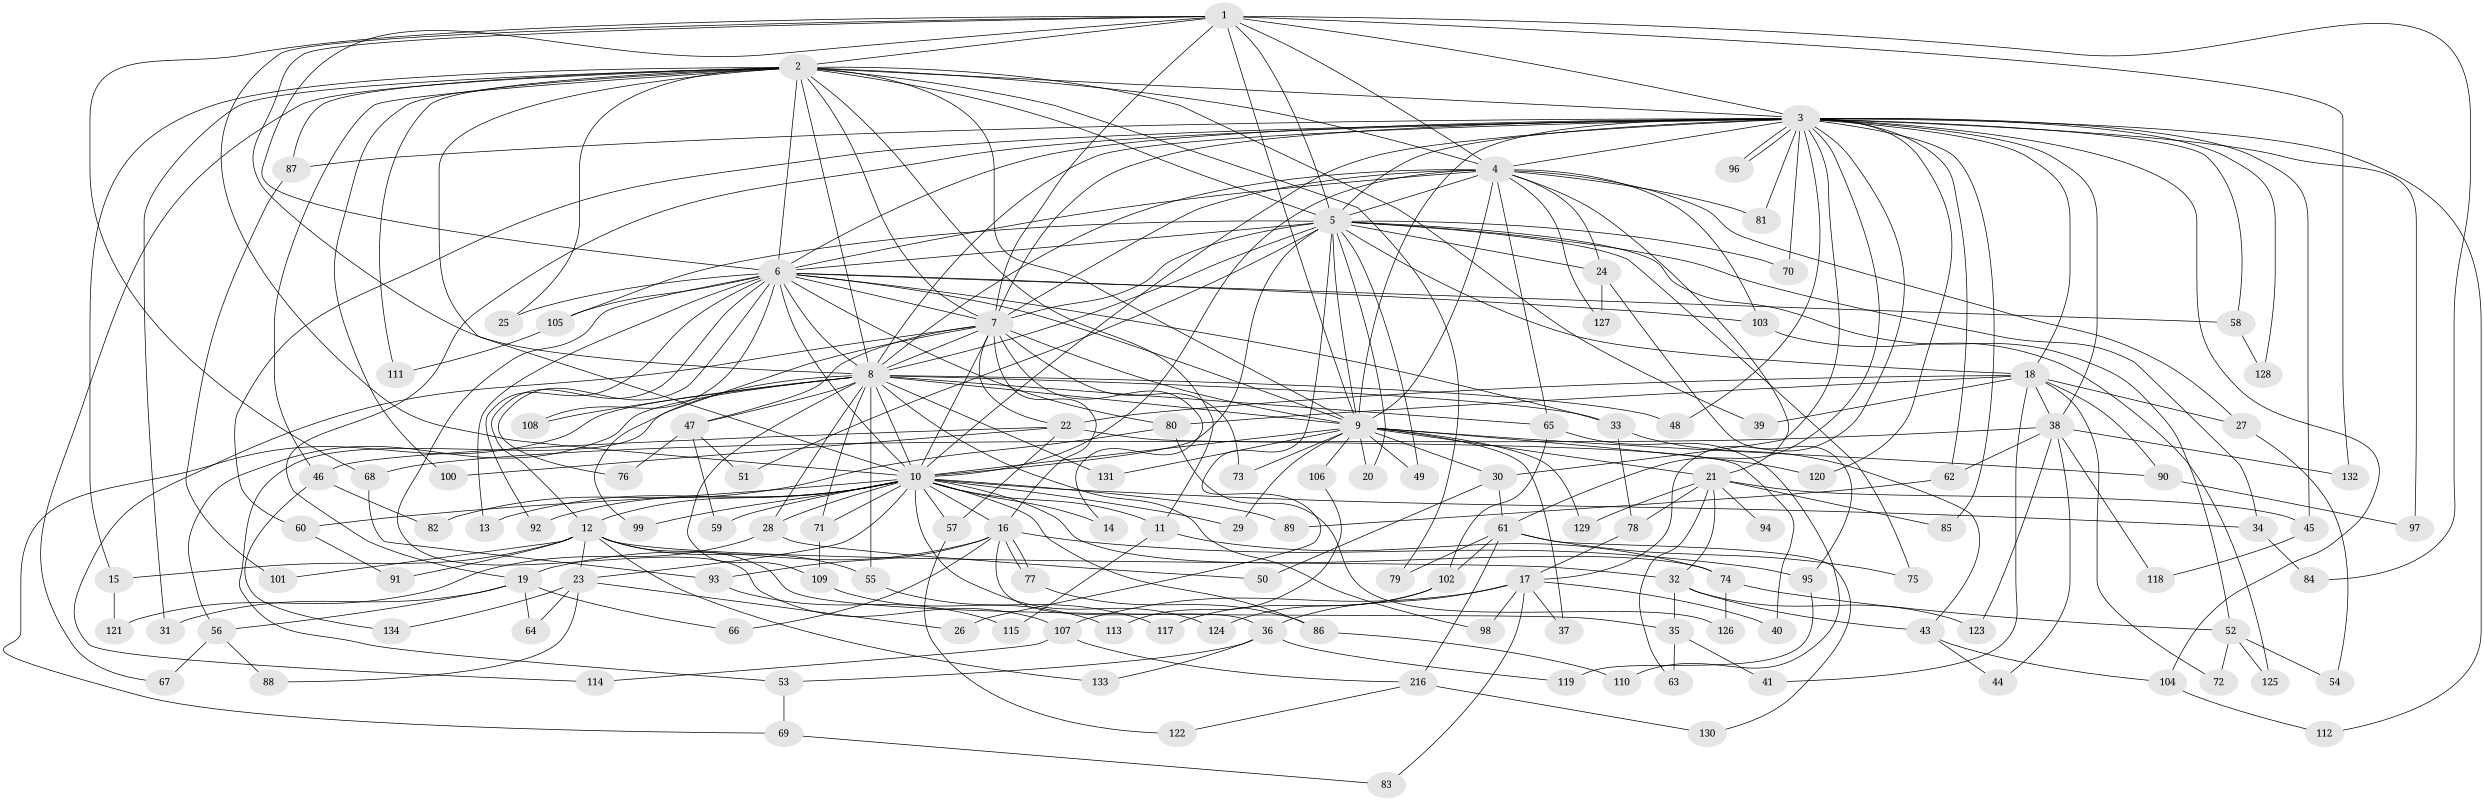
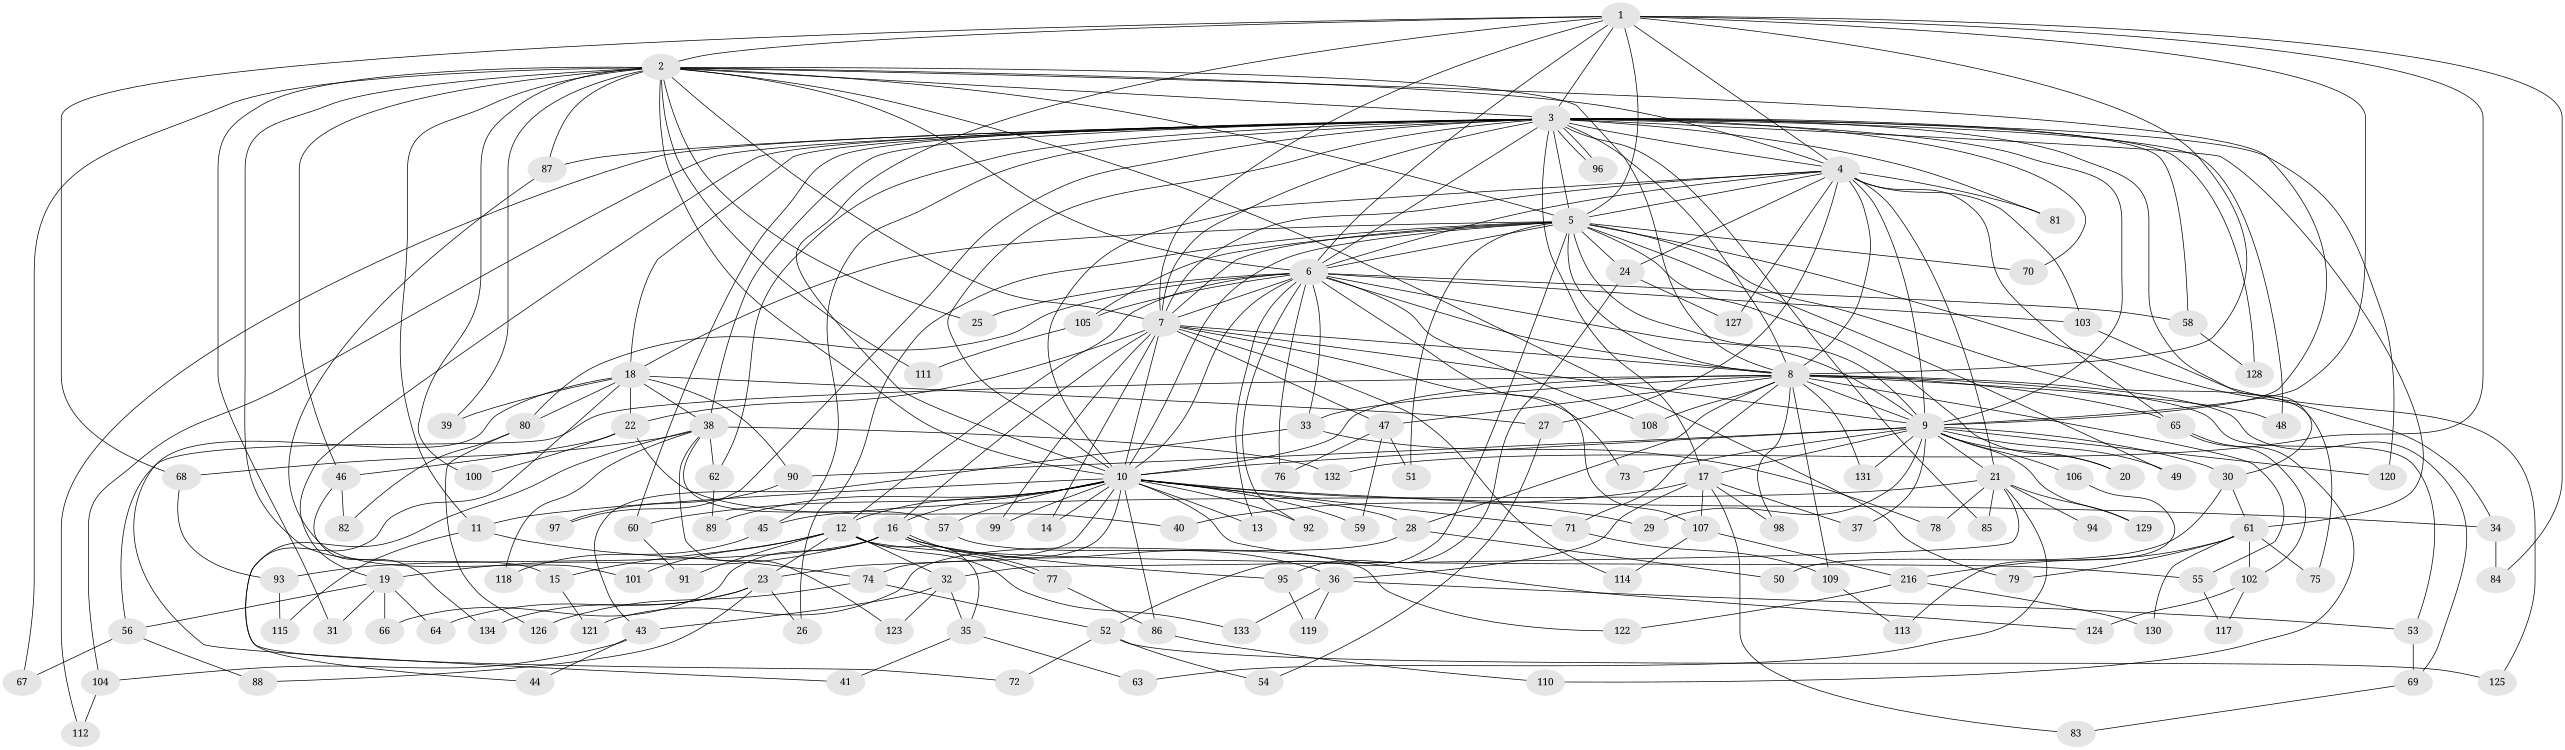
edge "22" -- "57": now "38" -- "57"
edge "78" -- "17": now "9" -- "17"
